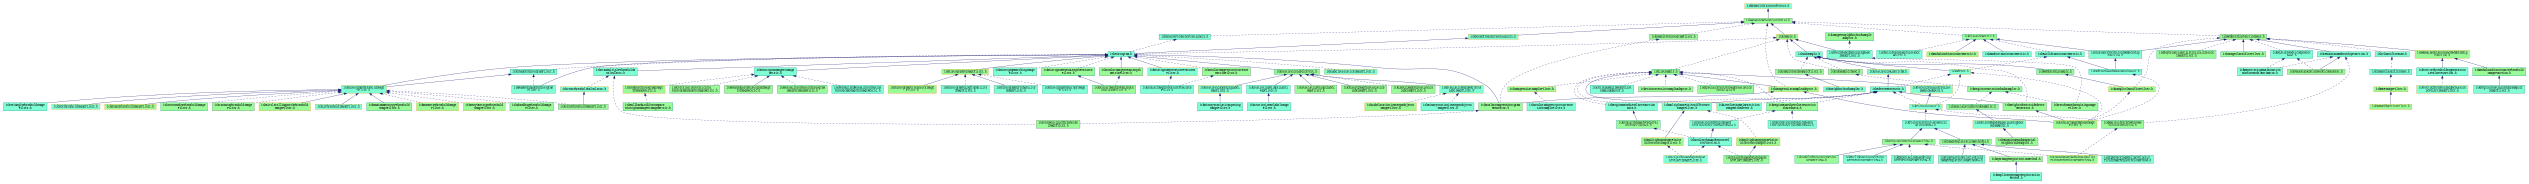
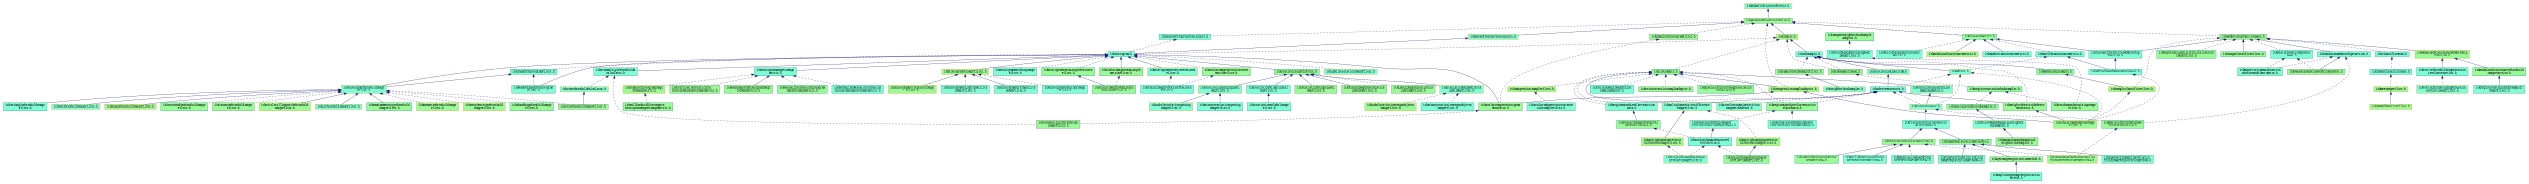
edge "itkDistanceMetric.h" -> "itkMeasurementVectorTraits.h": style dashed -> solid
edge "itkPatchBasedDenoisingBase ImageFilter.h" -> "itkSample.h": removed
node "itkLabelStatisticsOpening ImageFilter.h": added
